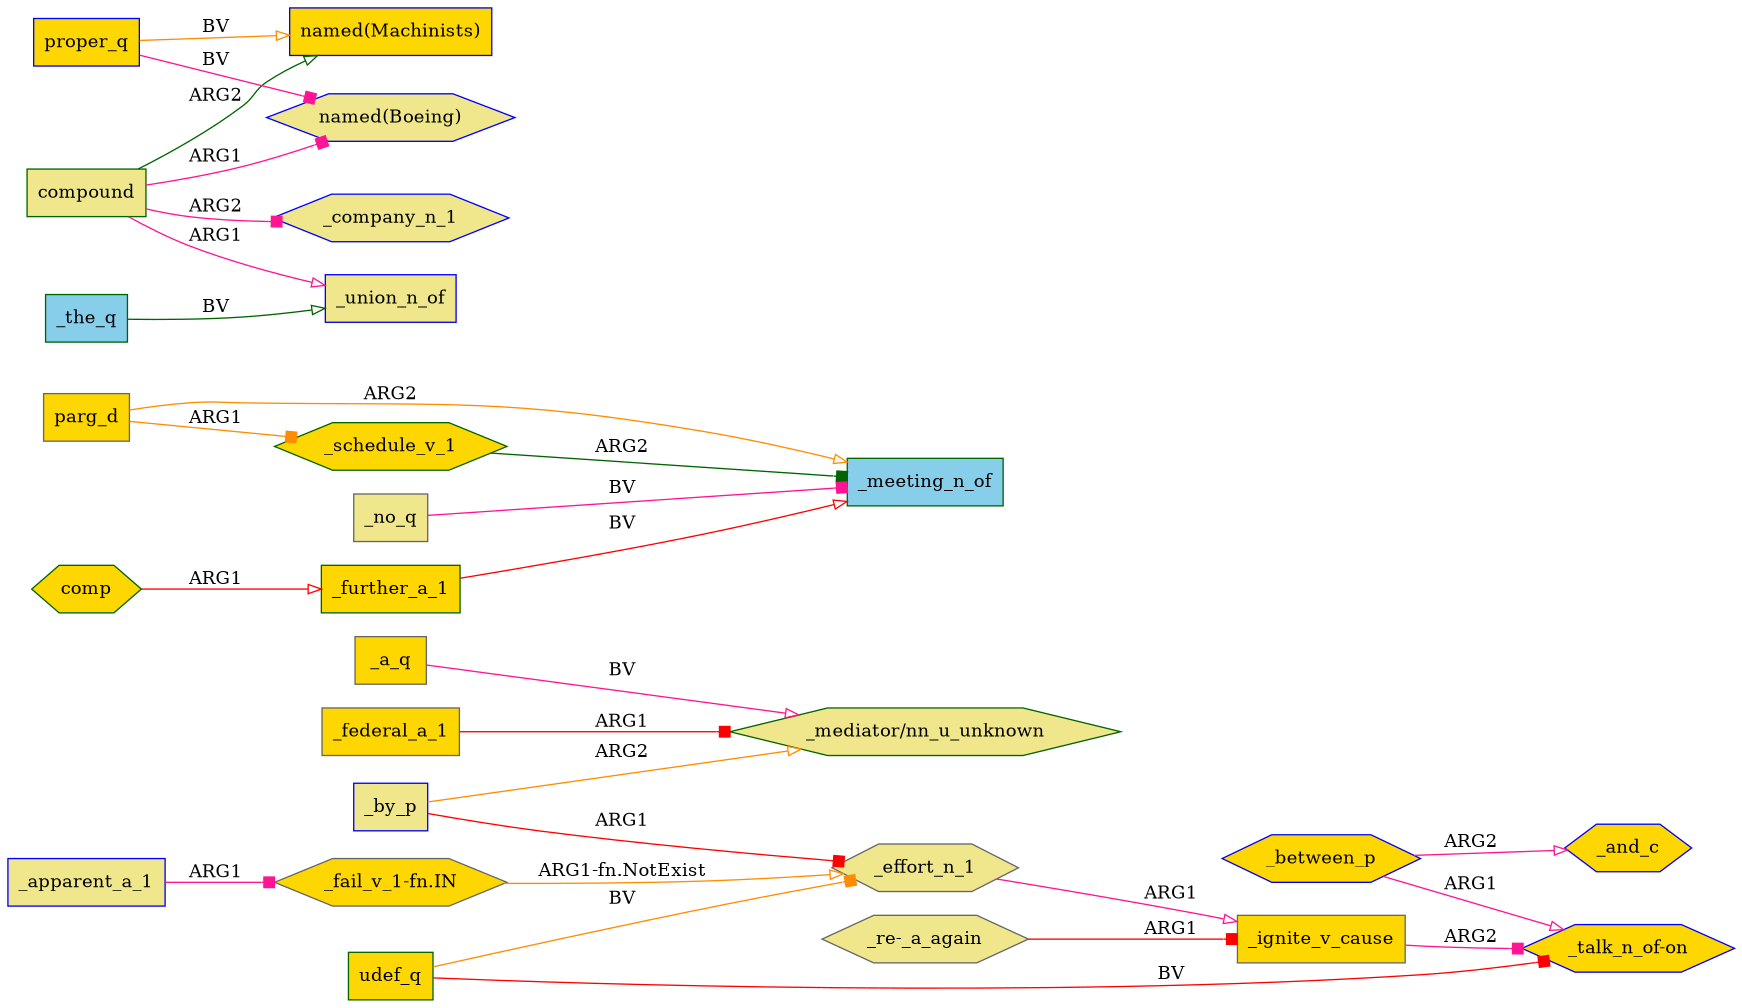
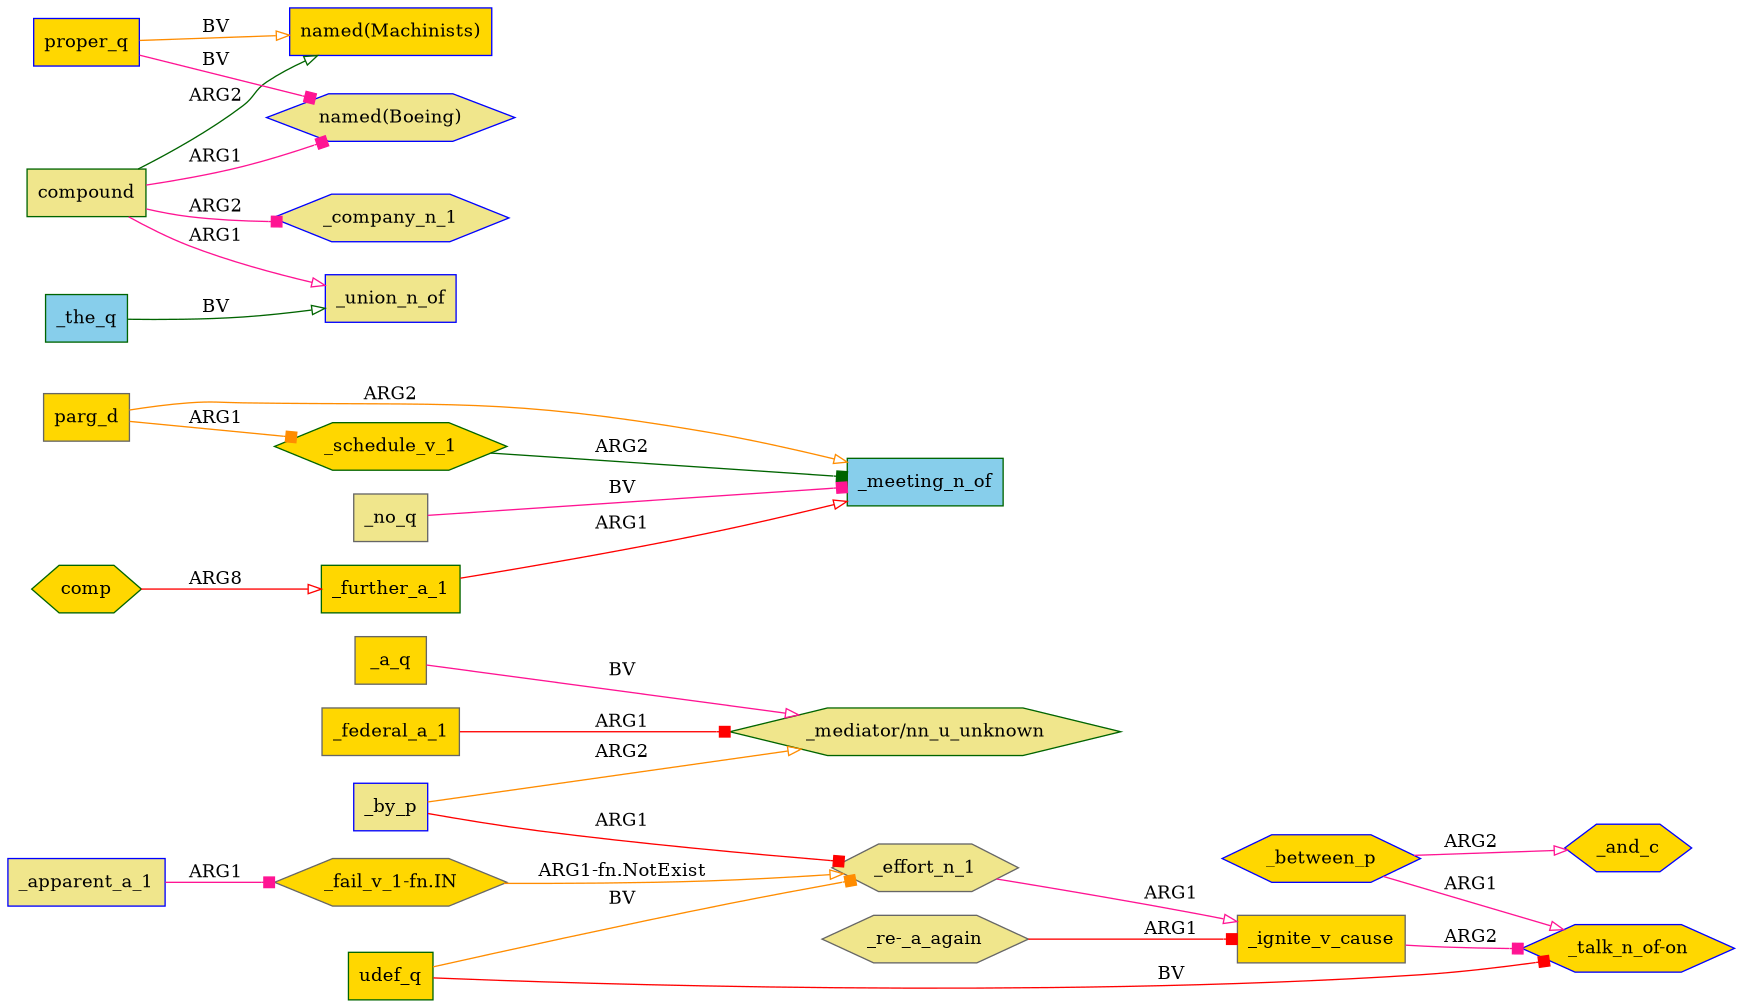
edge "_further_a_1" -> "_meeting_n_of": label "BV" -> "ARG1"
edge "comp" -> "_further_a_1": label "ARG1" -> "ARG8"
